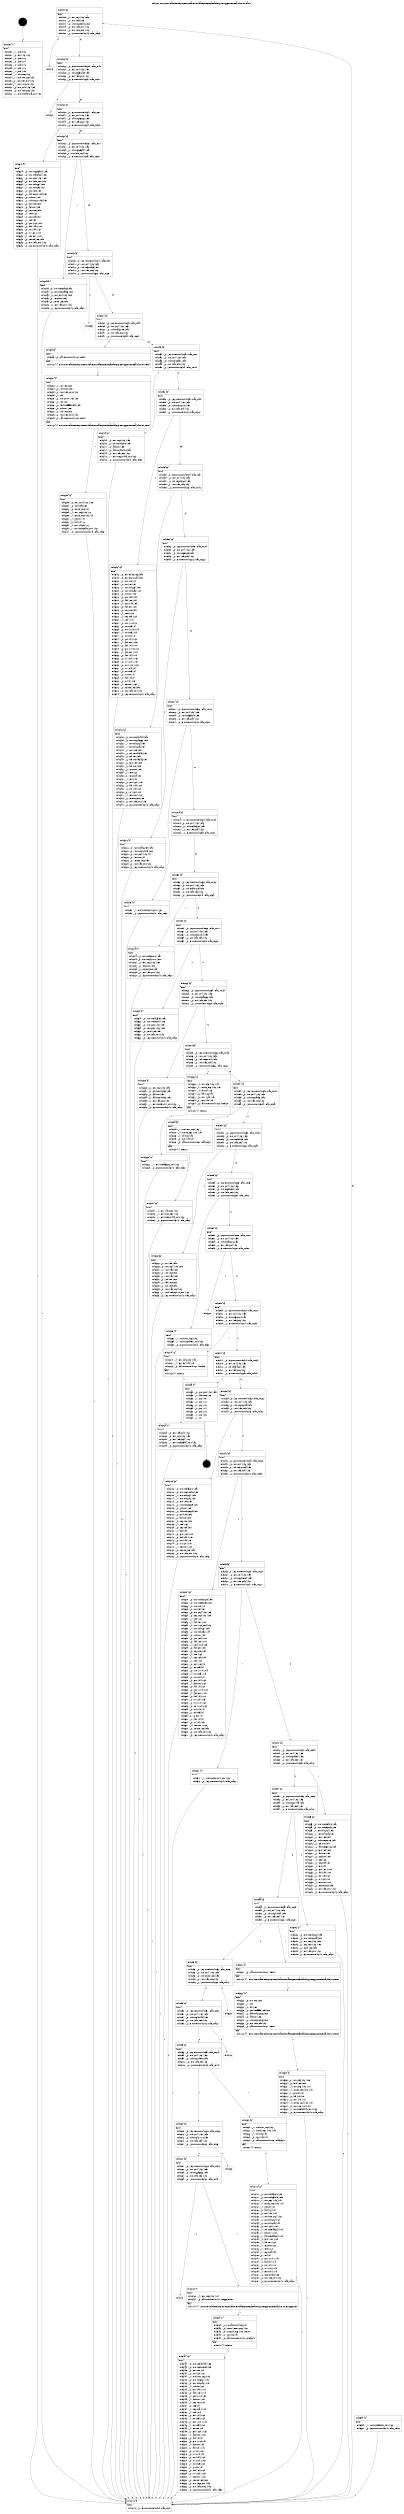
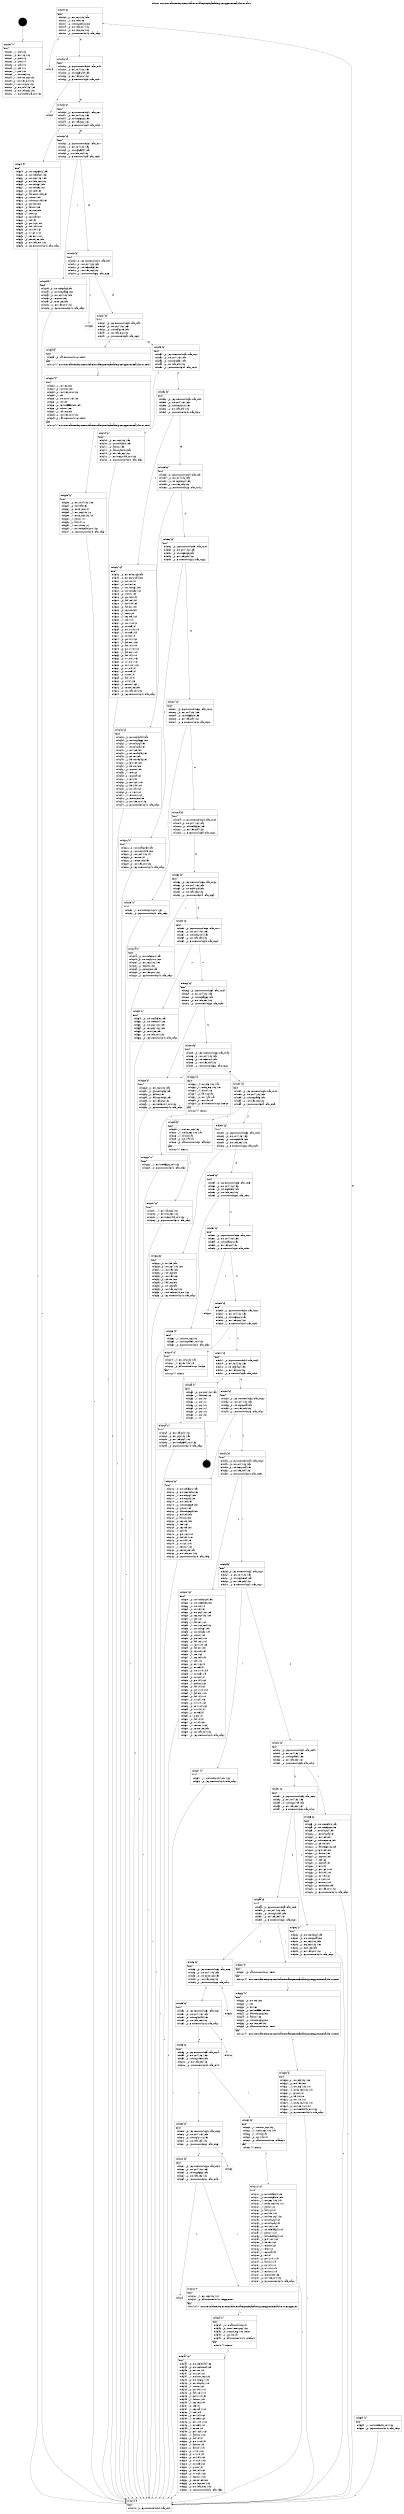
edge "0x402e7e [25]" -> "0x403568 [26]": now "0x402e7e [25]" -> "0x40358e [31]"
